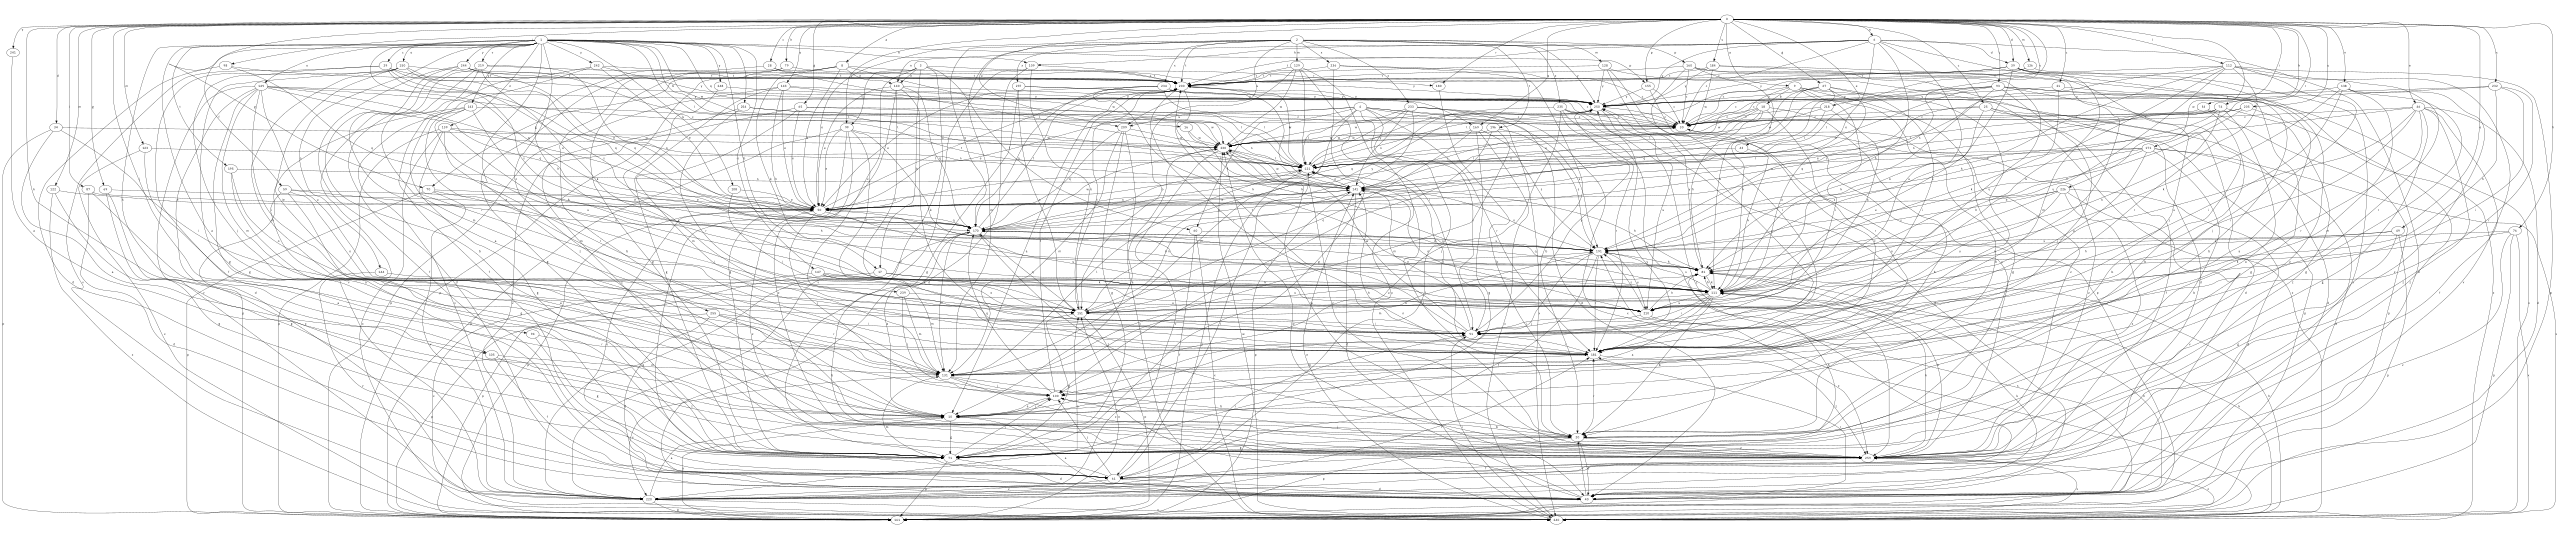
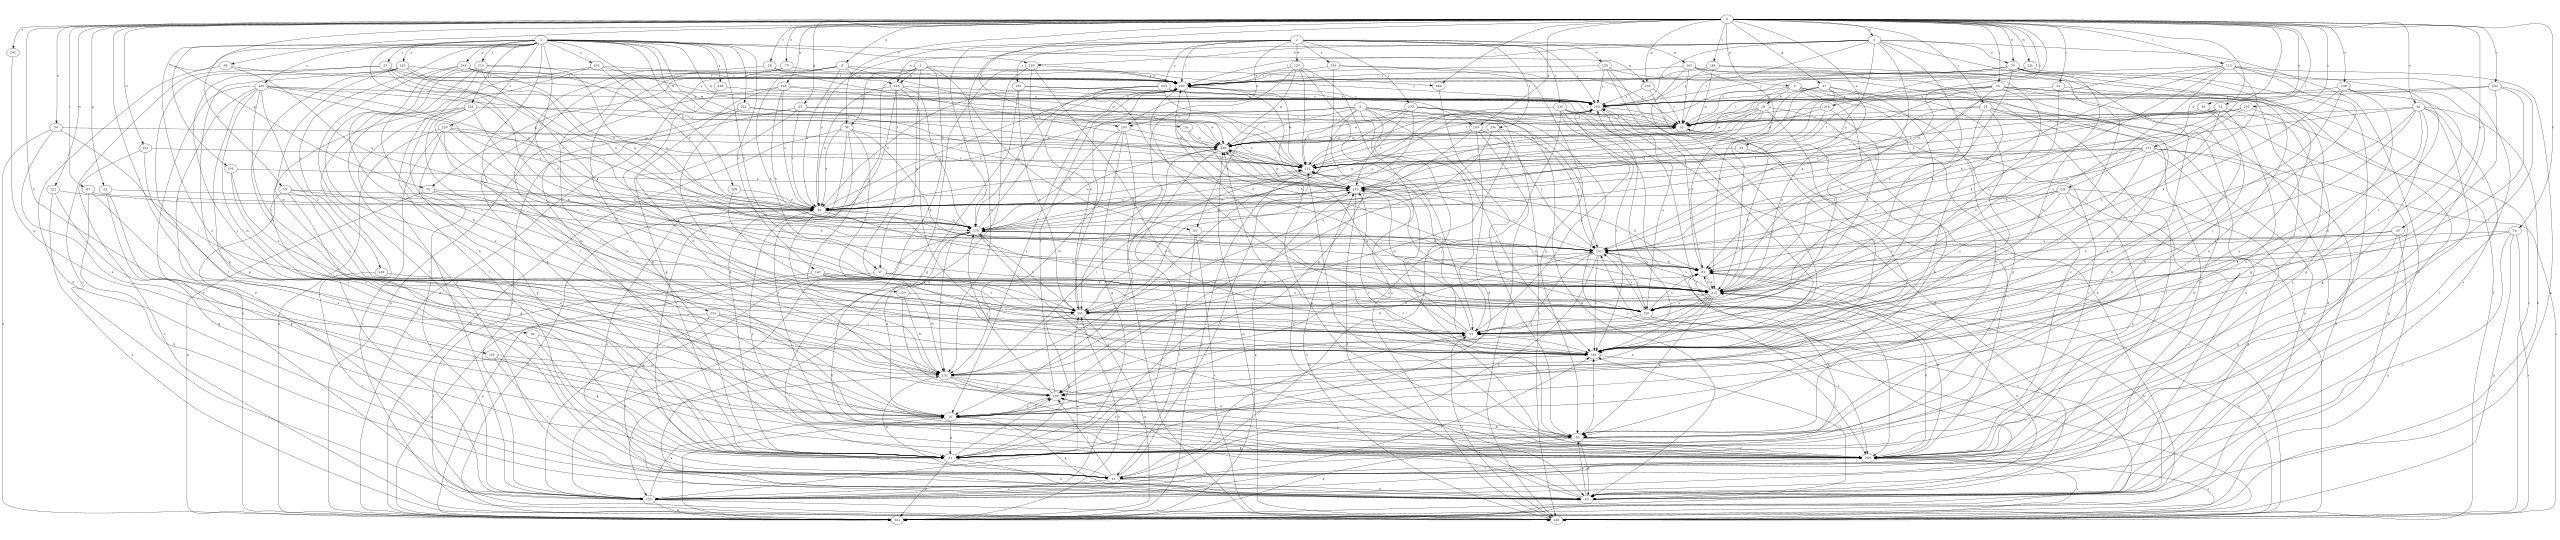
edge "1" -> "105": removed, label "k"
edge "25" -> "181": added, label "r"
edge "109" -> "181": added, label "r"
edge "93" -> "131": now "93" -> "10"
